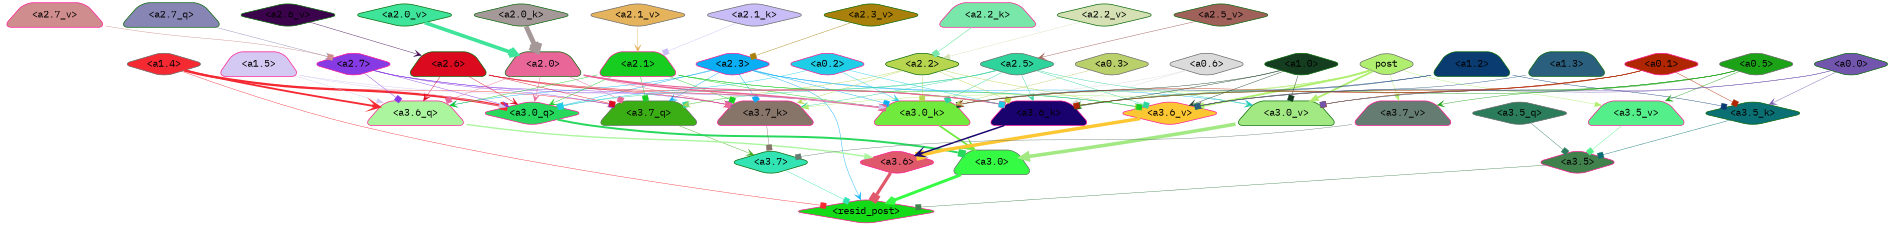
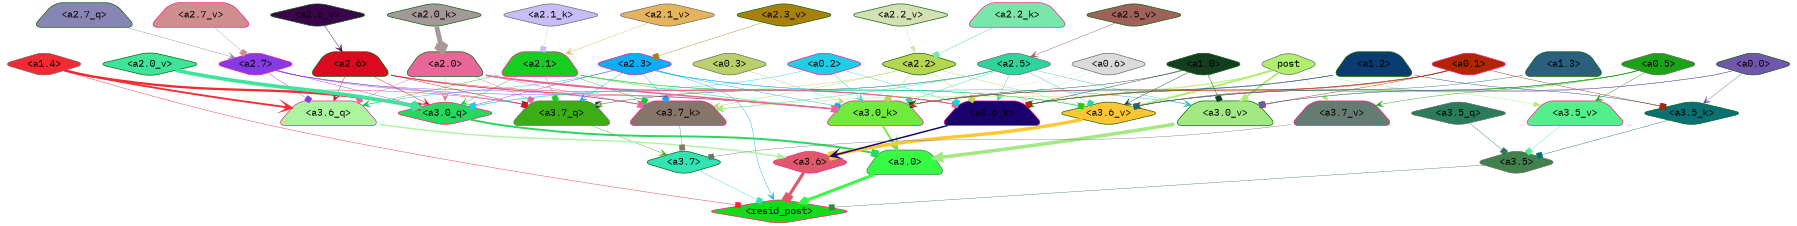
edge "<a2.0_v>" -> "<a2.0>": now "<a2.0_v>" -> "<a3.0_q>"
node "<a1.5>": removed
edge "<a2.3>" -> "<a3.0_q>": color #09aef4 -> #863ae3
edge "<a2.5>" -> "<a3.7_q>": color #2fd39c -> #0a3b71
node "<a3.6_v>": color deeppink -> darkgreen
node "<a3.5>": color deeppink -> gray40
